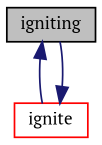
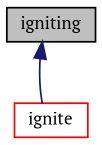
edge "igniting" -> "ignite": removed
